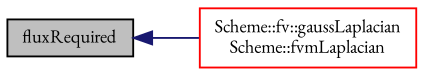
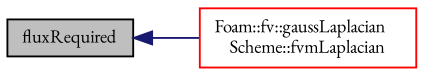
node "Scheme::fv::gaussLaplacian Scheme::fvmLaplacian": label "Scheme::fv::gaussLaplacian Scheme::fvmLaplacian" -> "Foam::fv::gaussLaplacian Scheme::fvmLaplacian"
